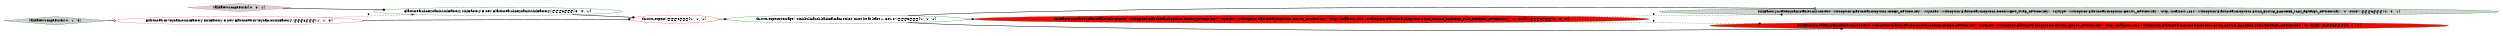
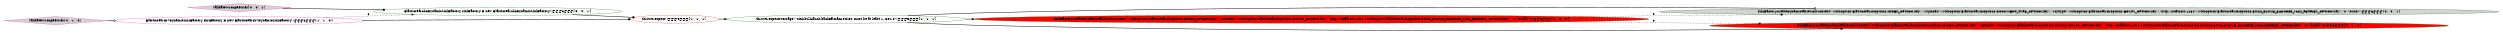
node "validateWrongRetries['0', '1', '0']": color darkgreen -> deeppink
